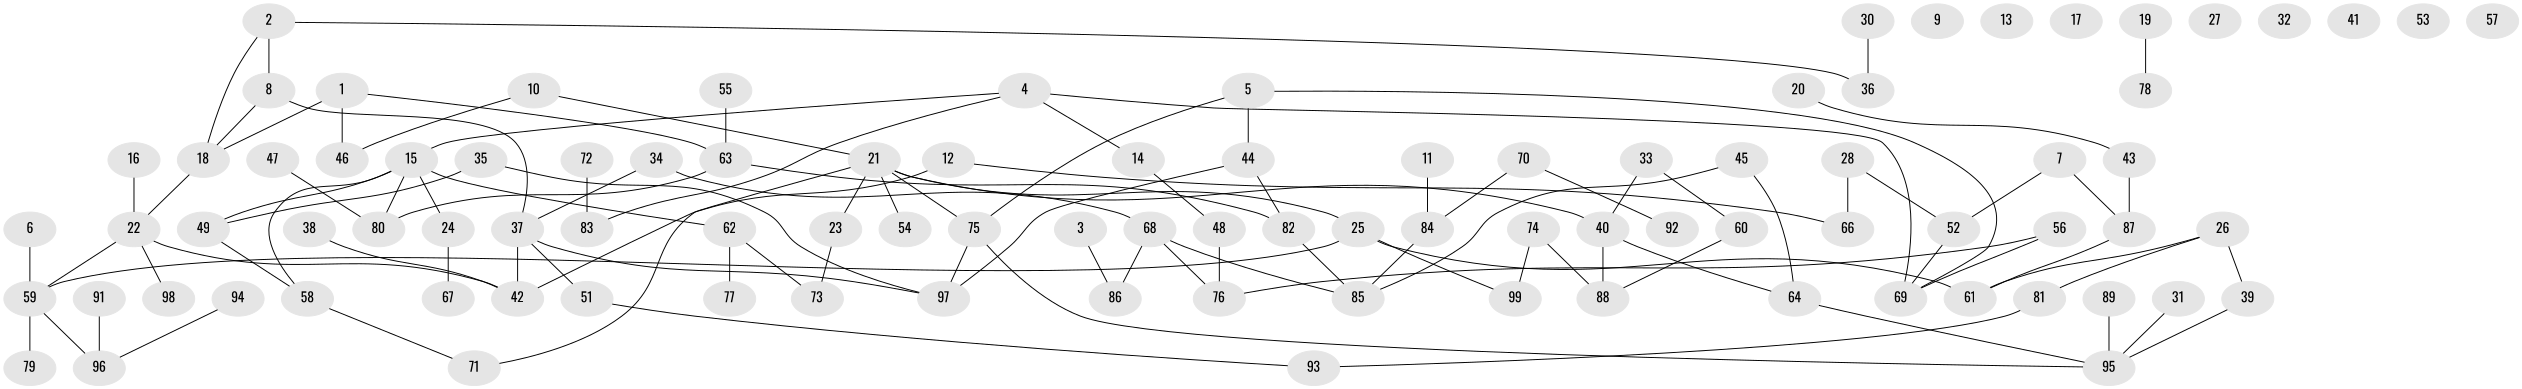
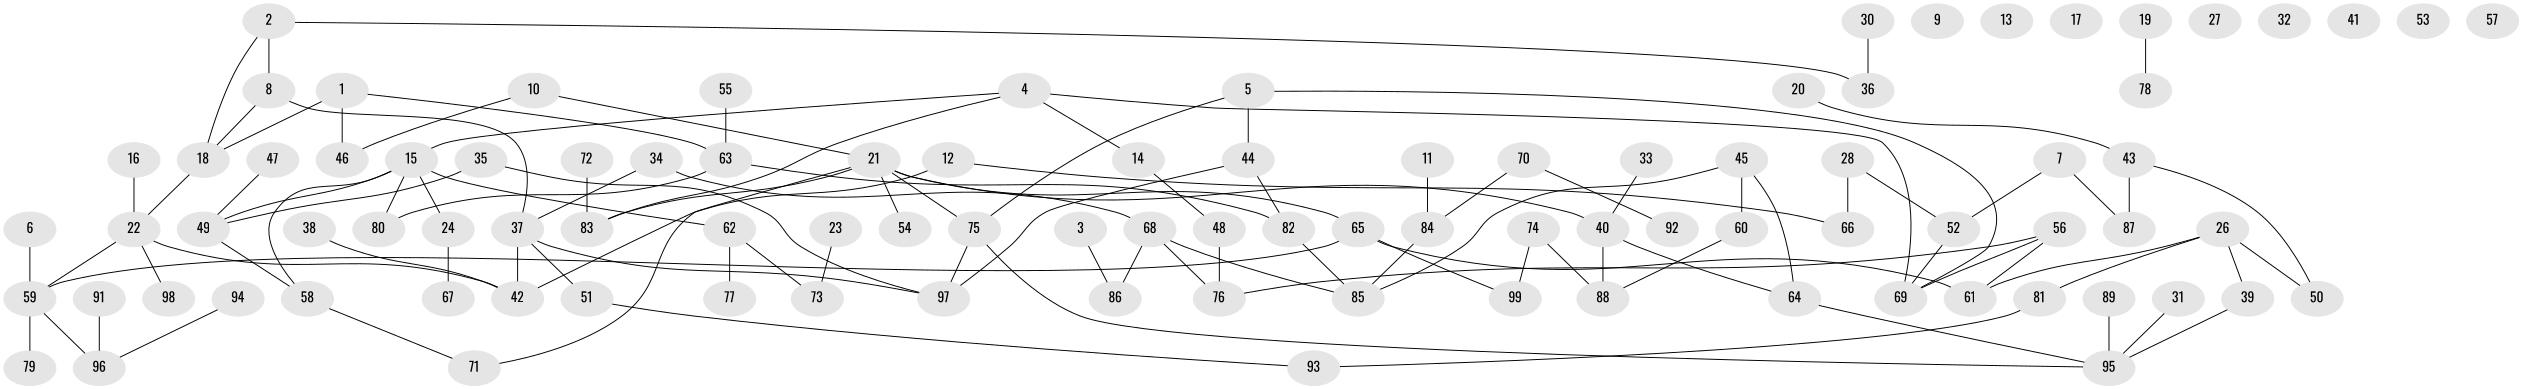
edge "47" -- "80": now "47" -- "49"
edge "33" -- "60": now "45" -- "60"
edge "21" -- "23": now "21" -- "83"
node "25": label "25" -> "65"
edge "87" -- "61": now "56" -- "61"
node "50": added
